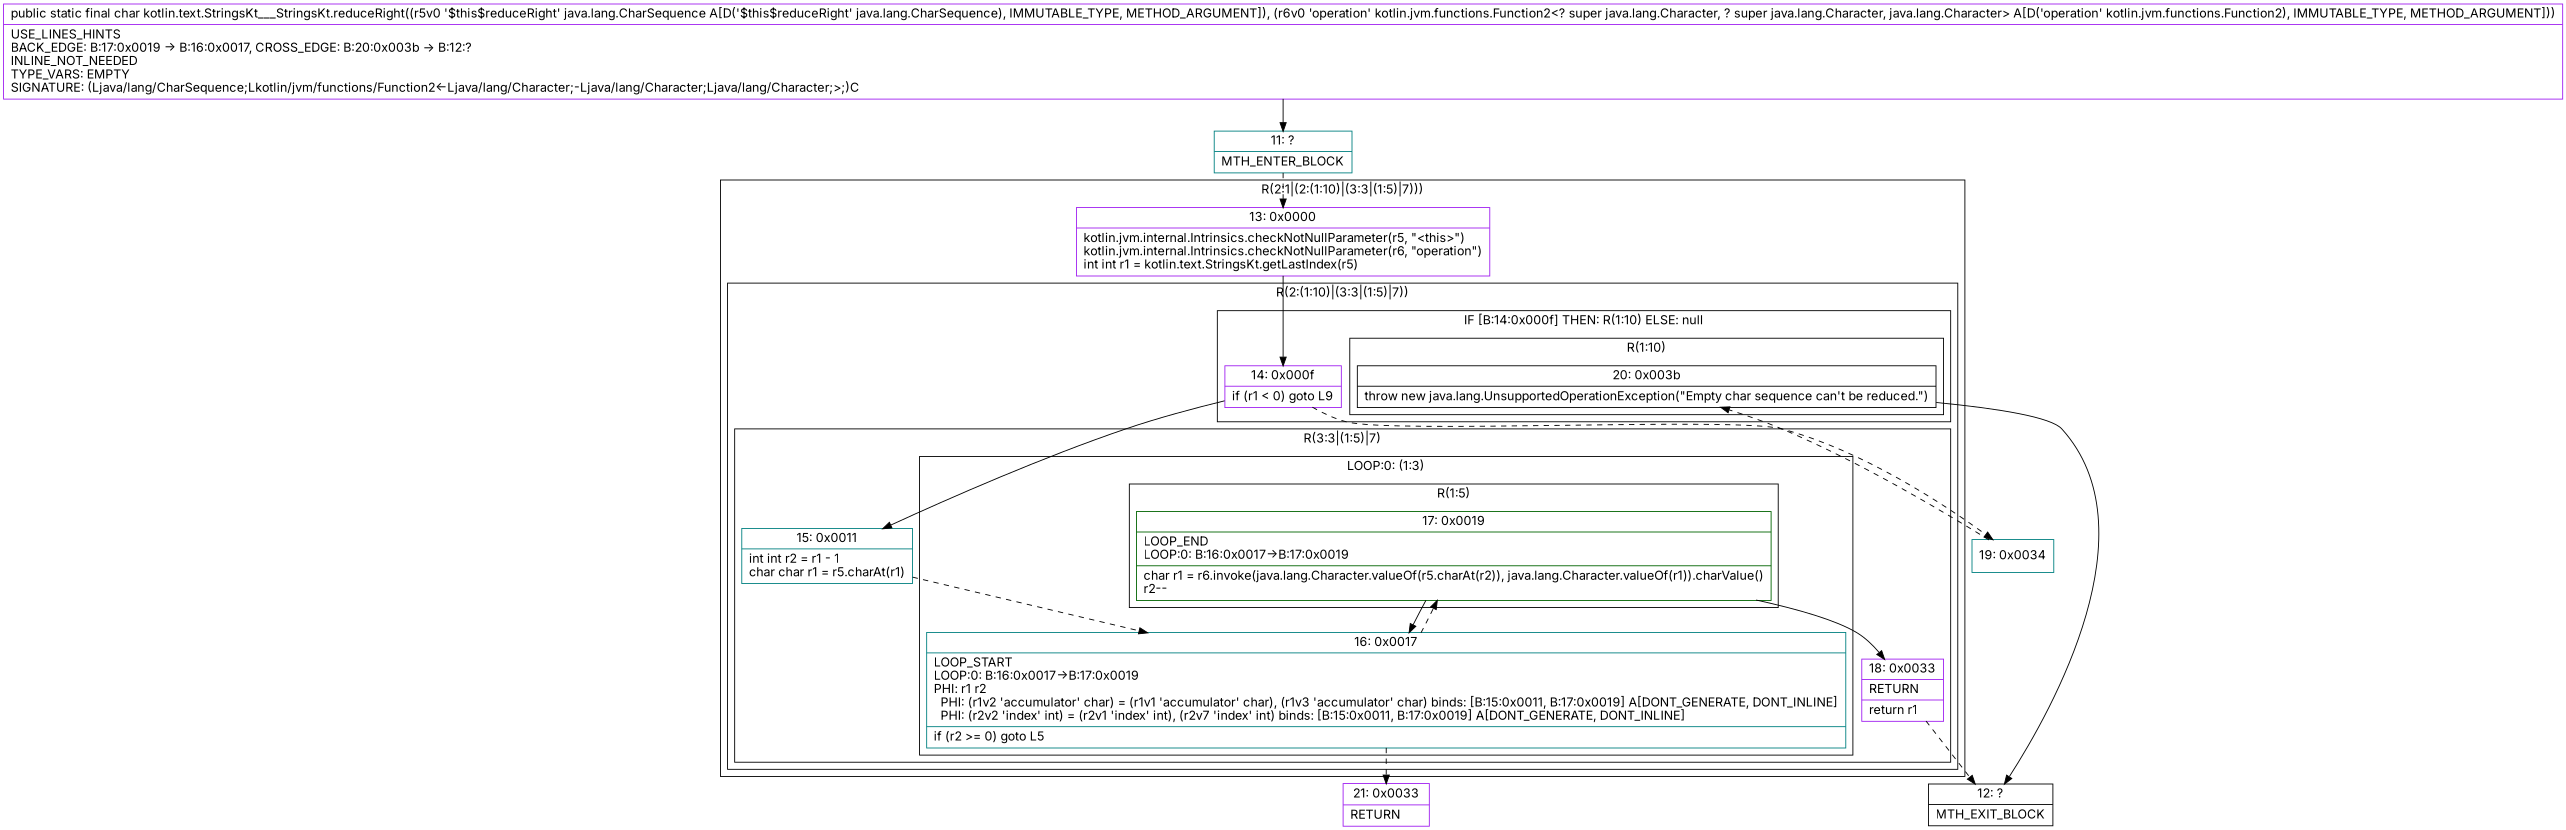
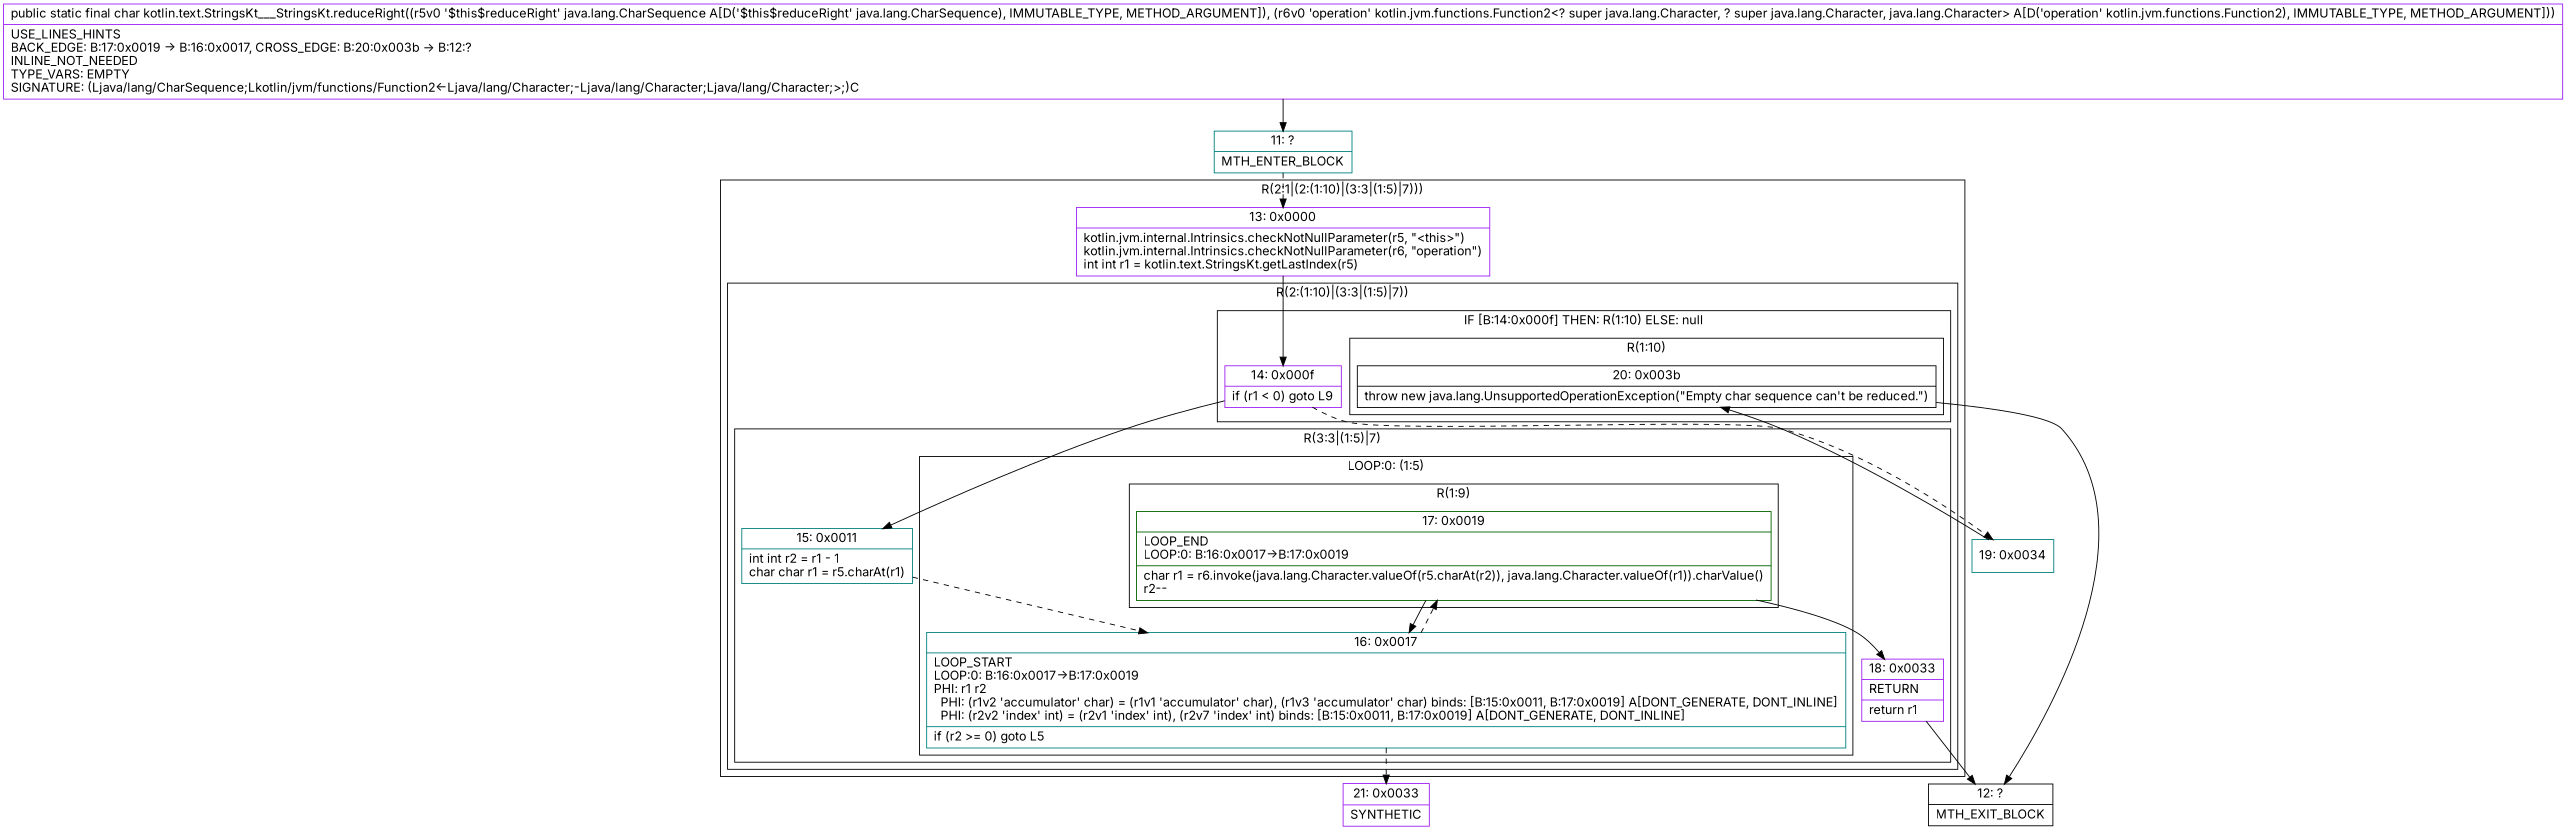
cluster "LOOP:0: (1:3)": label "LOOP:0: (1:3)" -> "LOOP:0: (1:5)"
edge "19: 0x0034" -> "20: 0x003b": style dashed -> solid
cluster "R(1:5)": label "R(1:5)" -> "R(1:9)"
edge "18: 0x0033" -> "12: ?": style dashed -> solid
node "21: 0x0033": text "RETURN" -> "SYNTHETIC"
